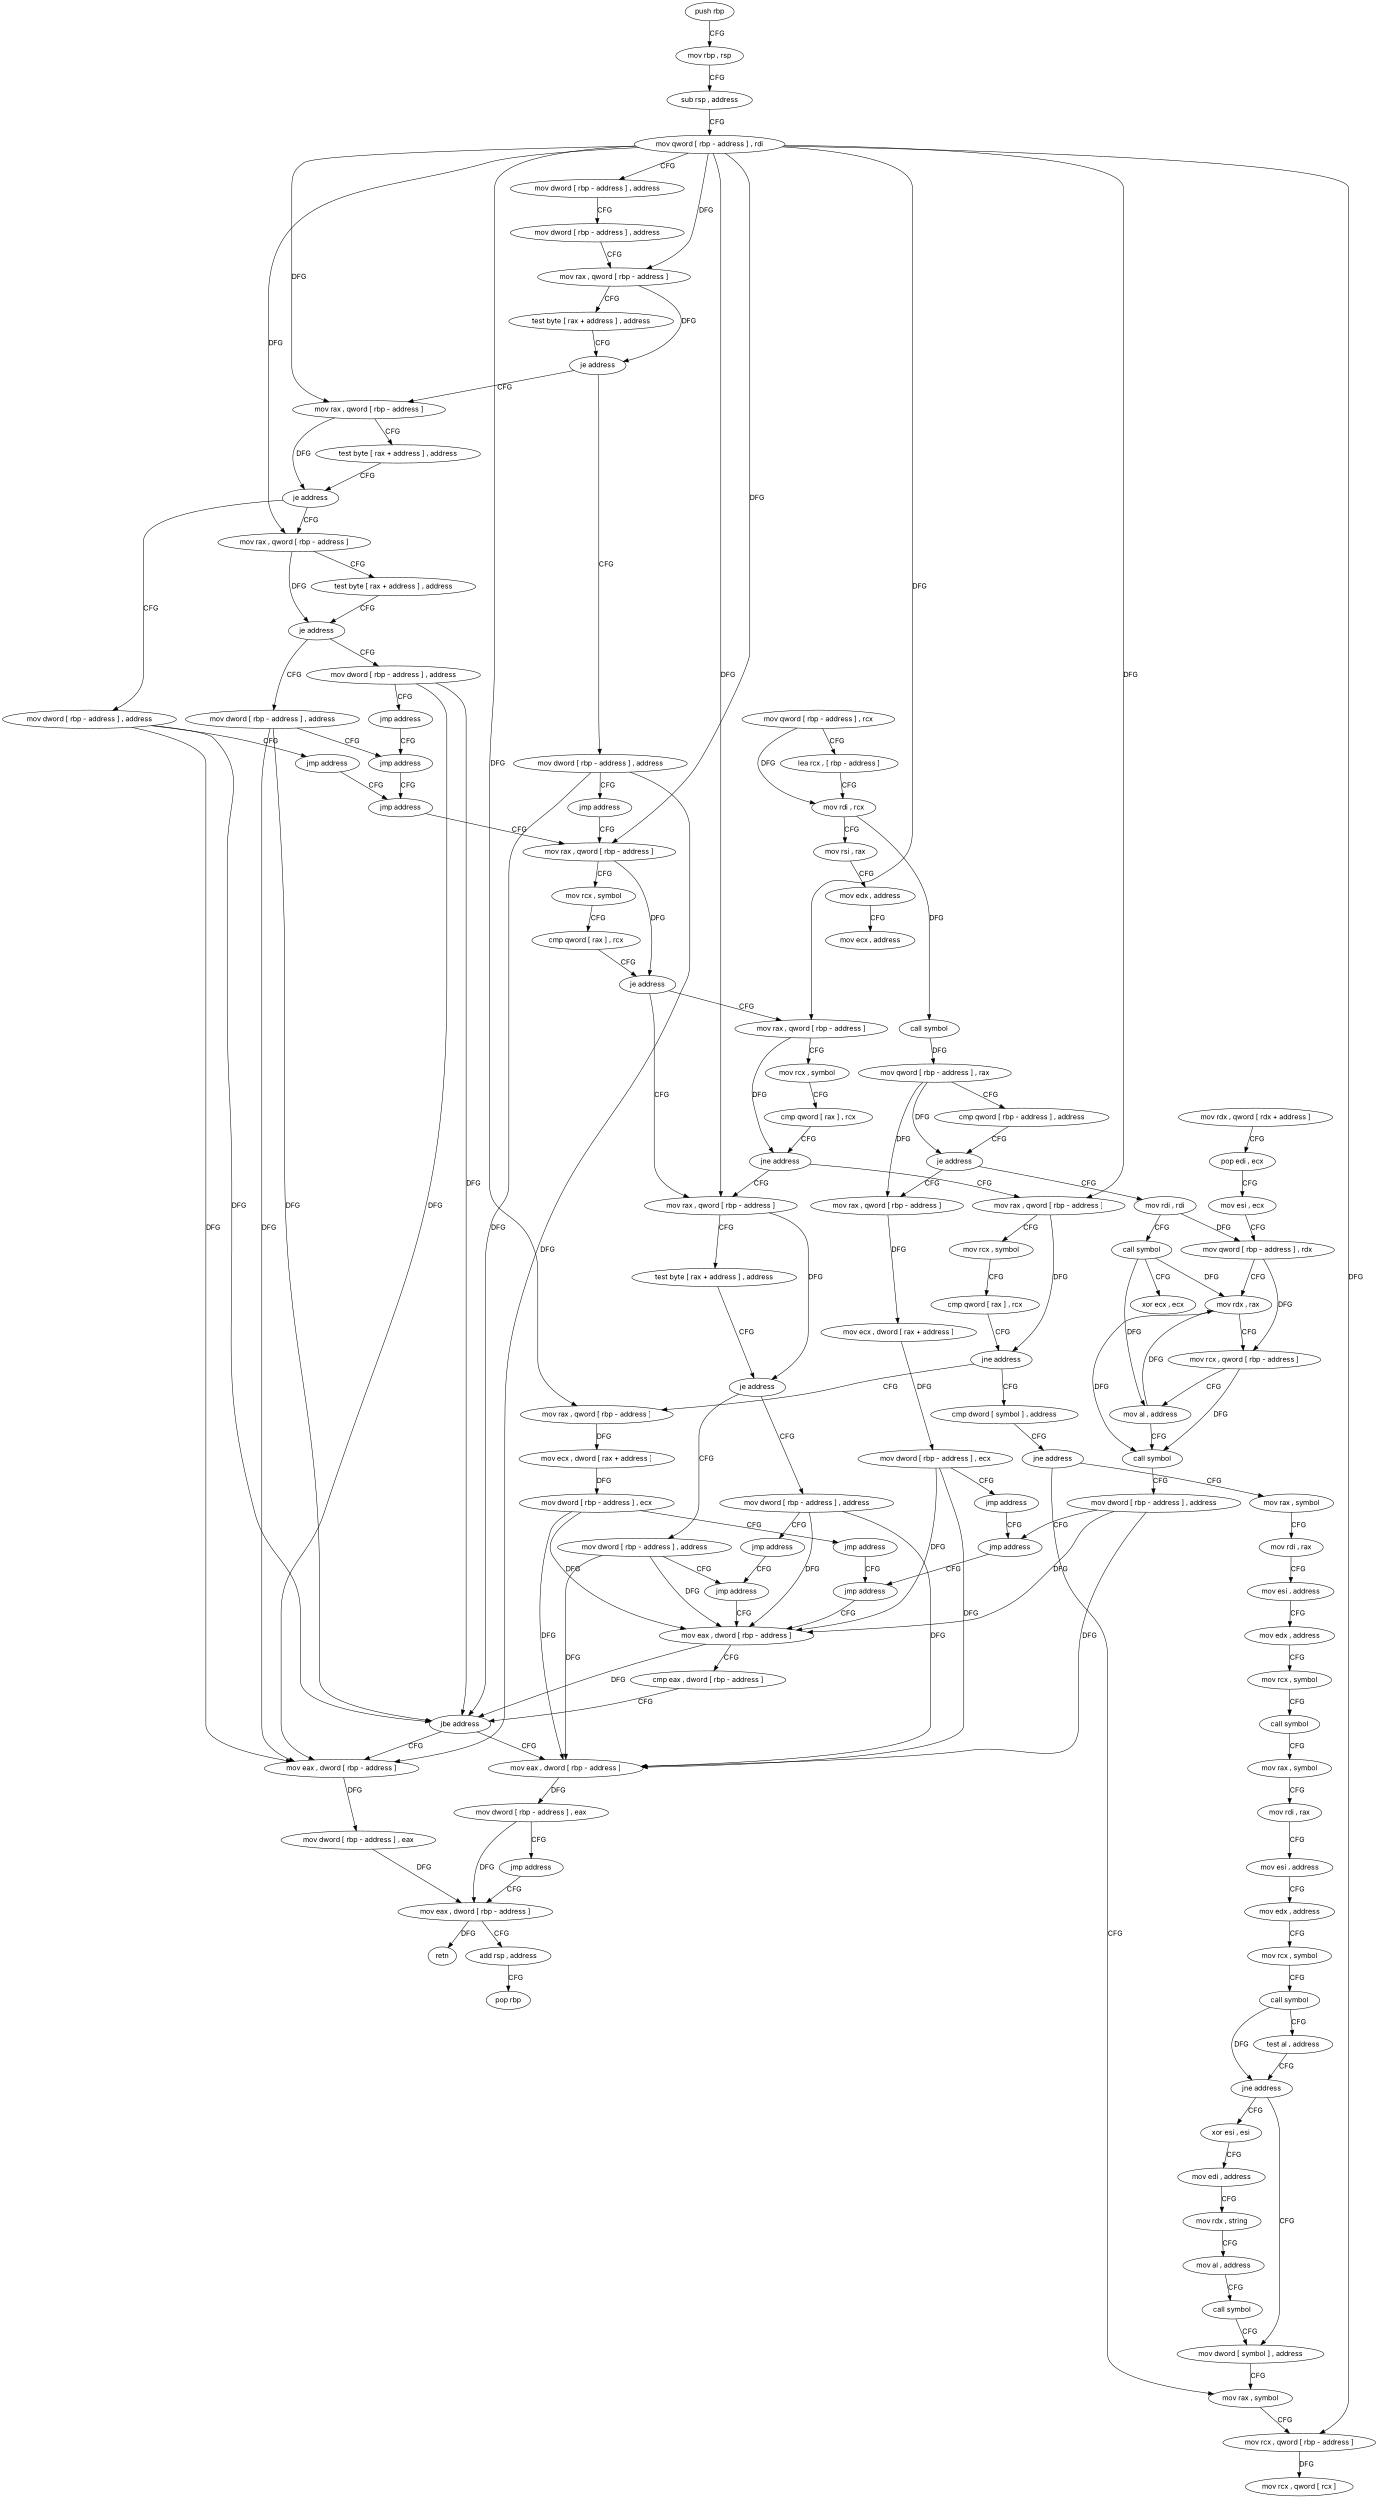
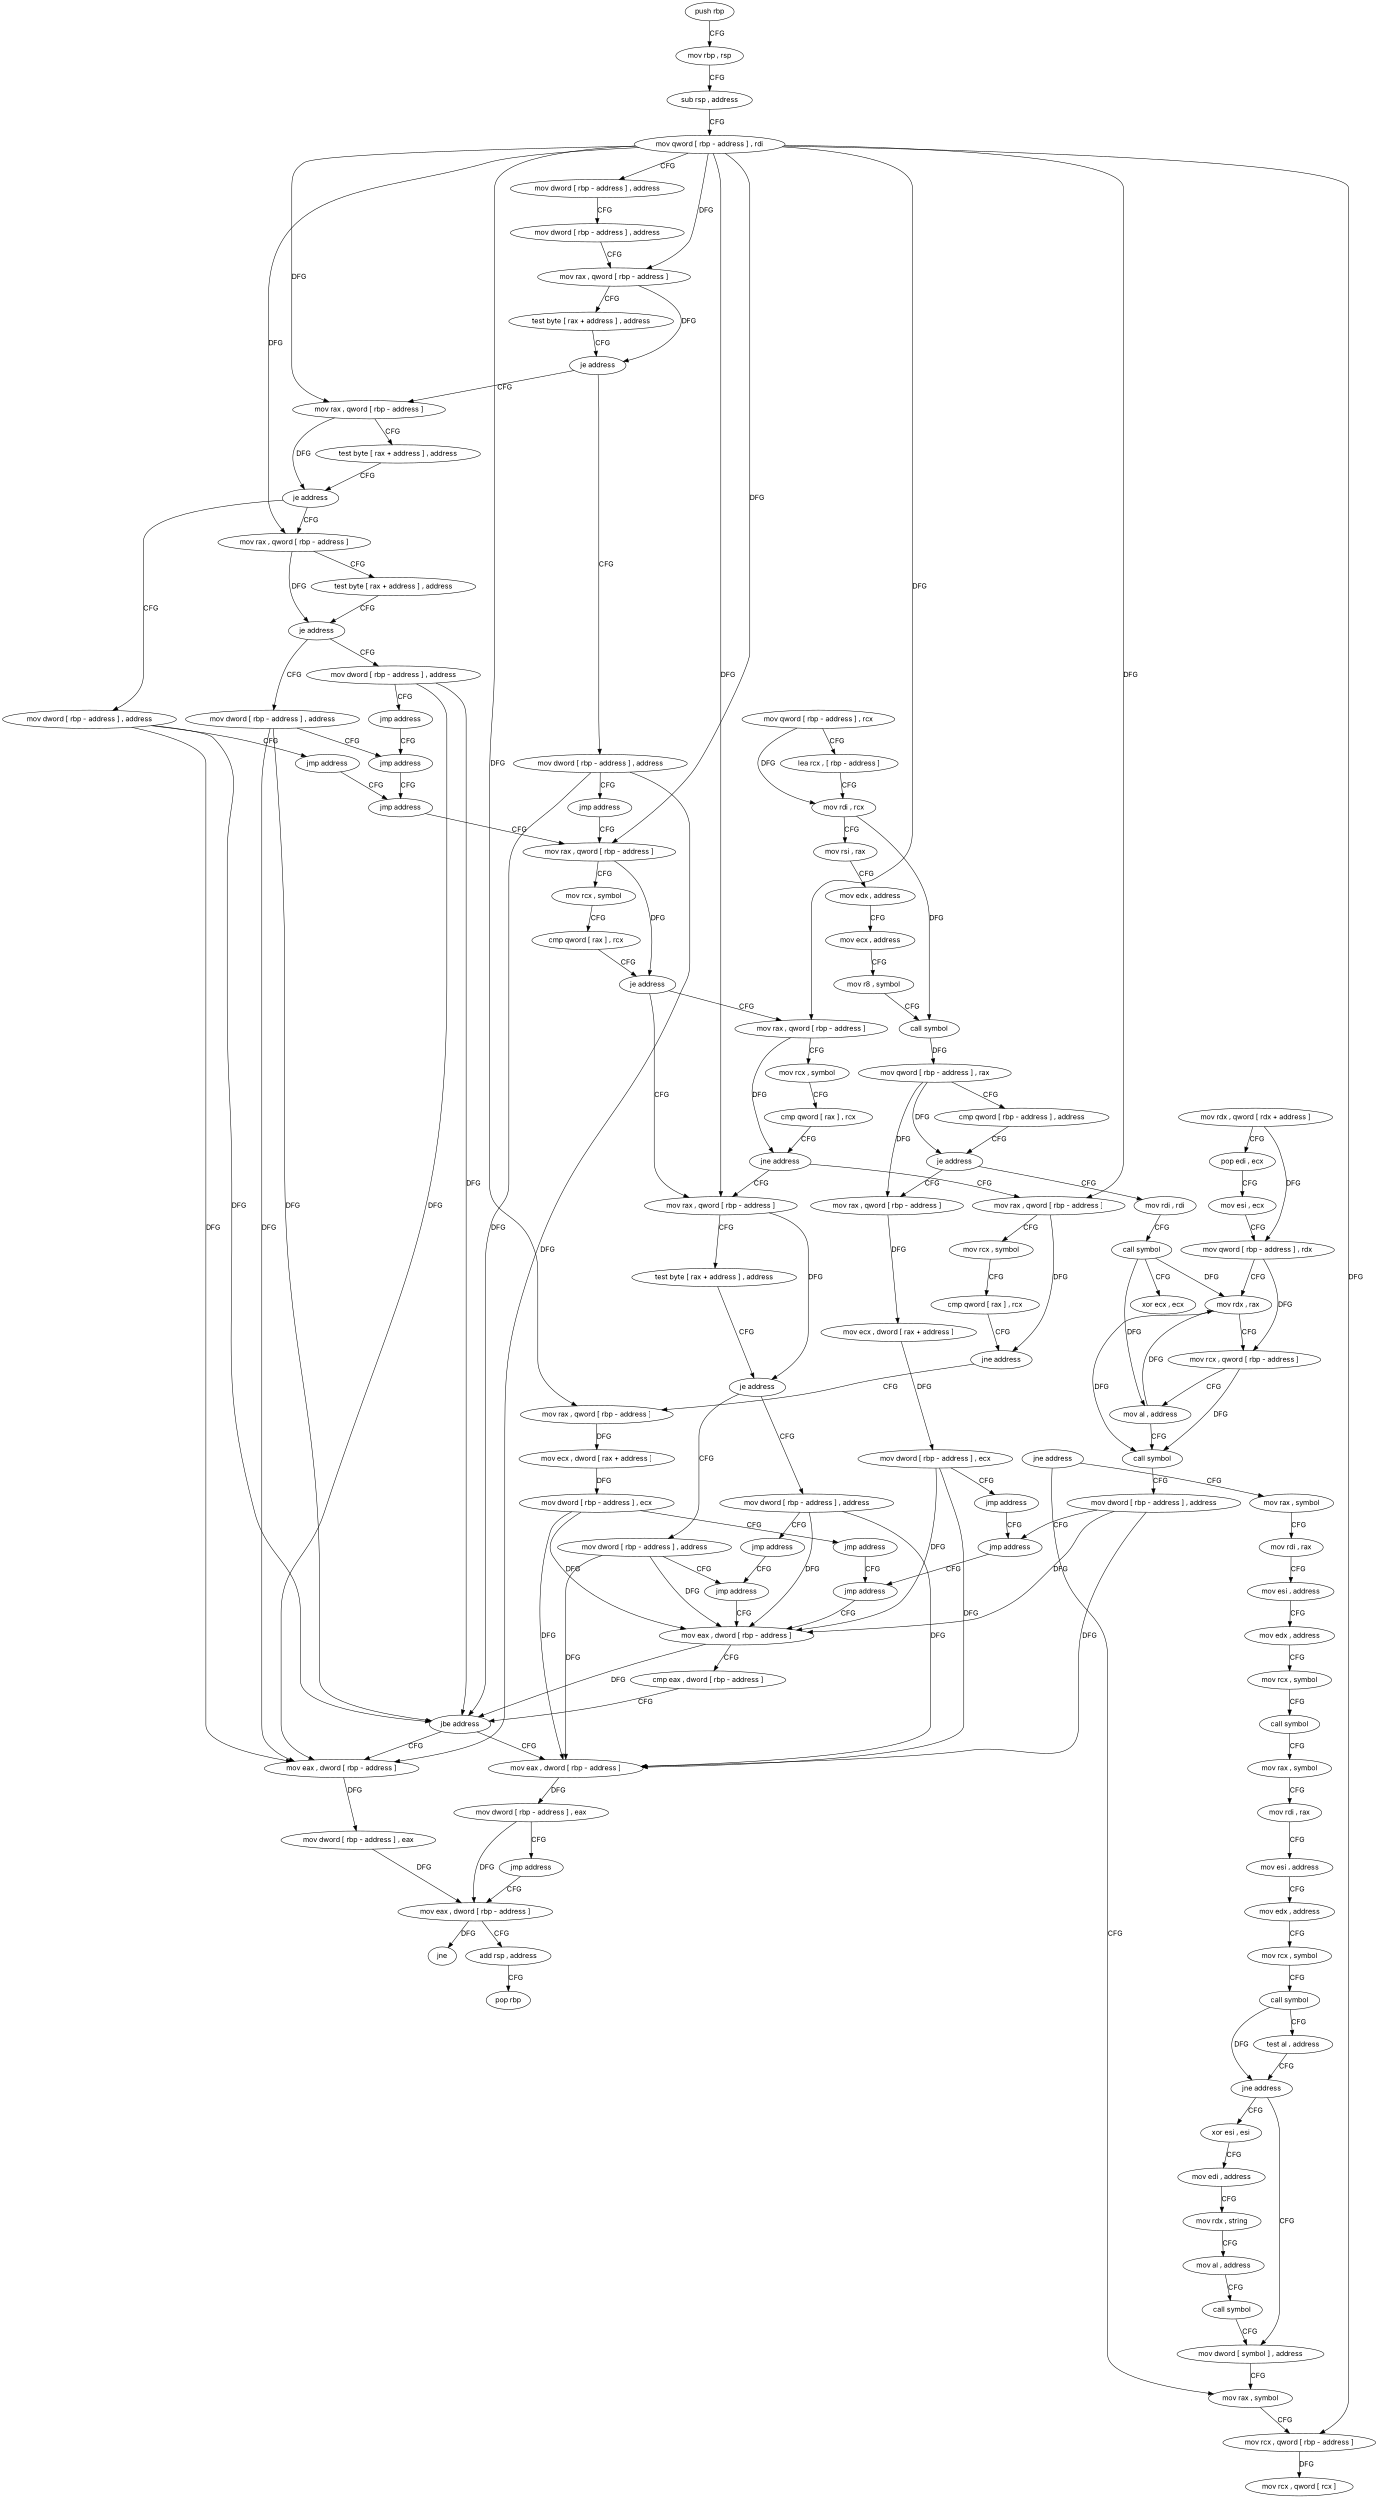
node "mov r8 , symbol": added
edge "mov rdi , rdi" -> "mov qword [ rbp - address ] , rdx": now "mov rdx , qword [ rdx + address ]" -> "mov qword [ rbp - address ] , rdx"
node "cmp dword [ symbol ] , address": removed
node "retn": label "retn" -> "jne"
